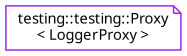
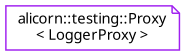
node "testing::testing::Proxy < LoggerProxy >": label "testing::testing::Proxy < LoggerProxy >" -> "alicorn::testing::Proxy < LoggerProxy >"
